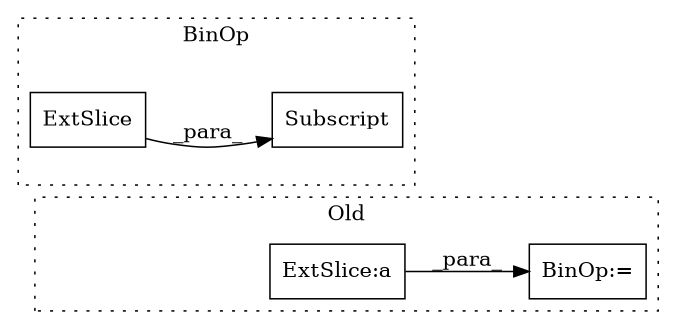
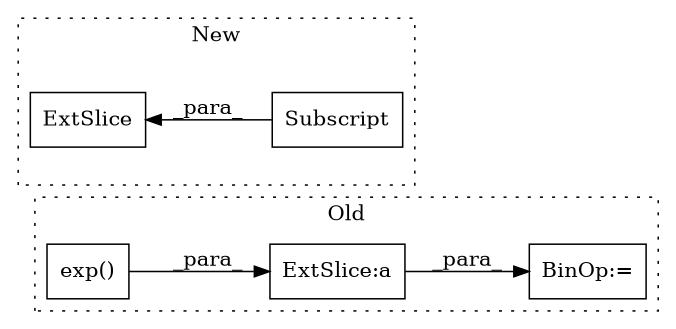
cluster "BinOp": label "BinOp" -> "New"
edge "ExtSlice" -> "Subscript": reversed
node "exp()": added
